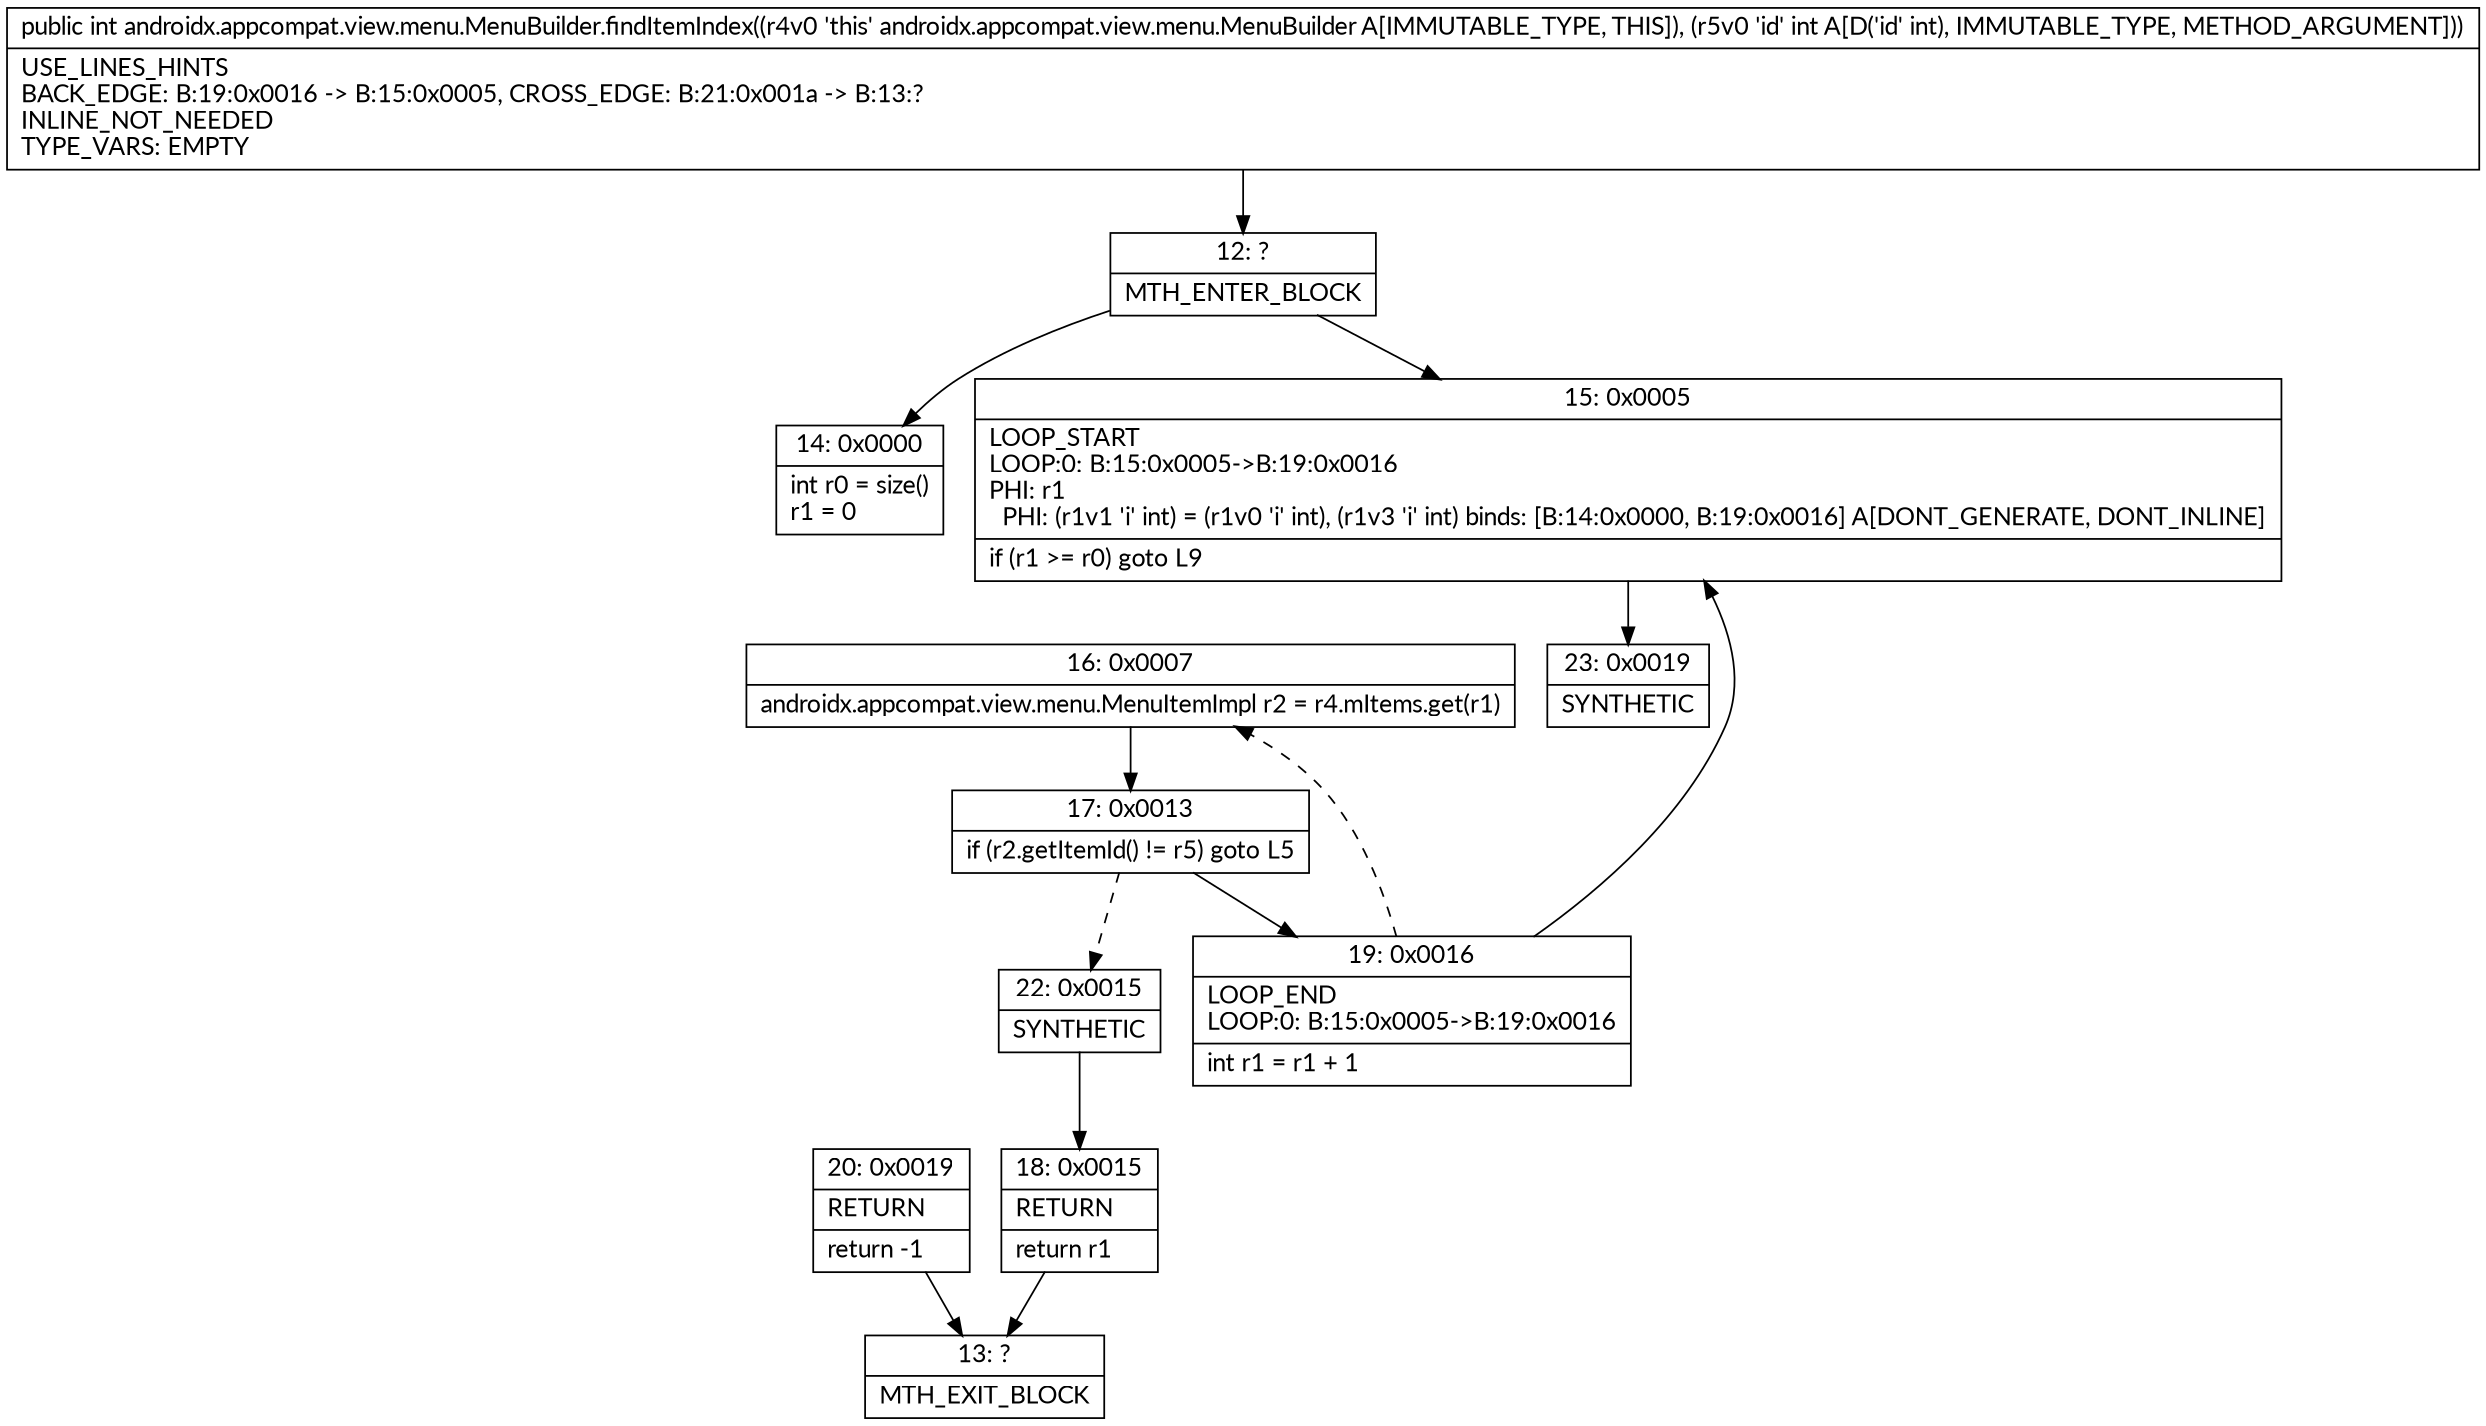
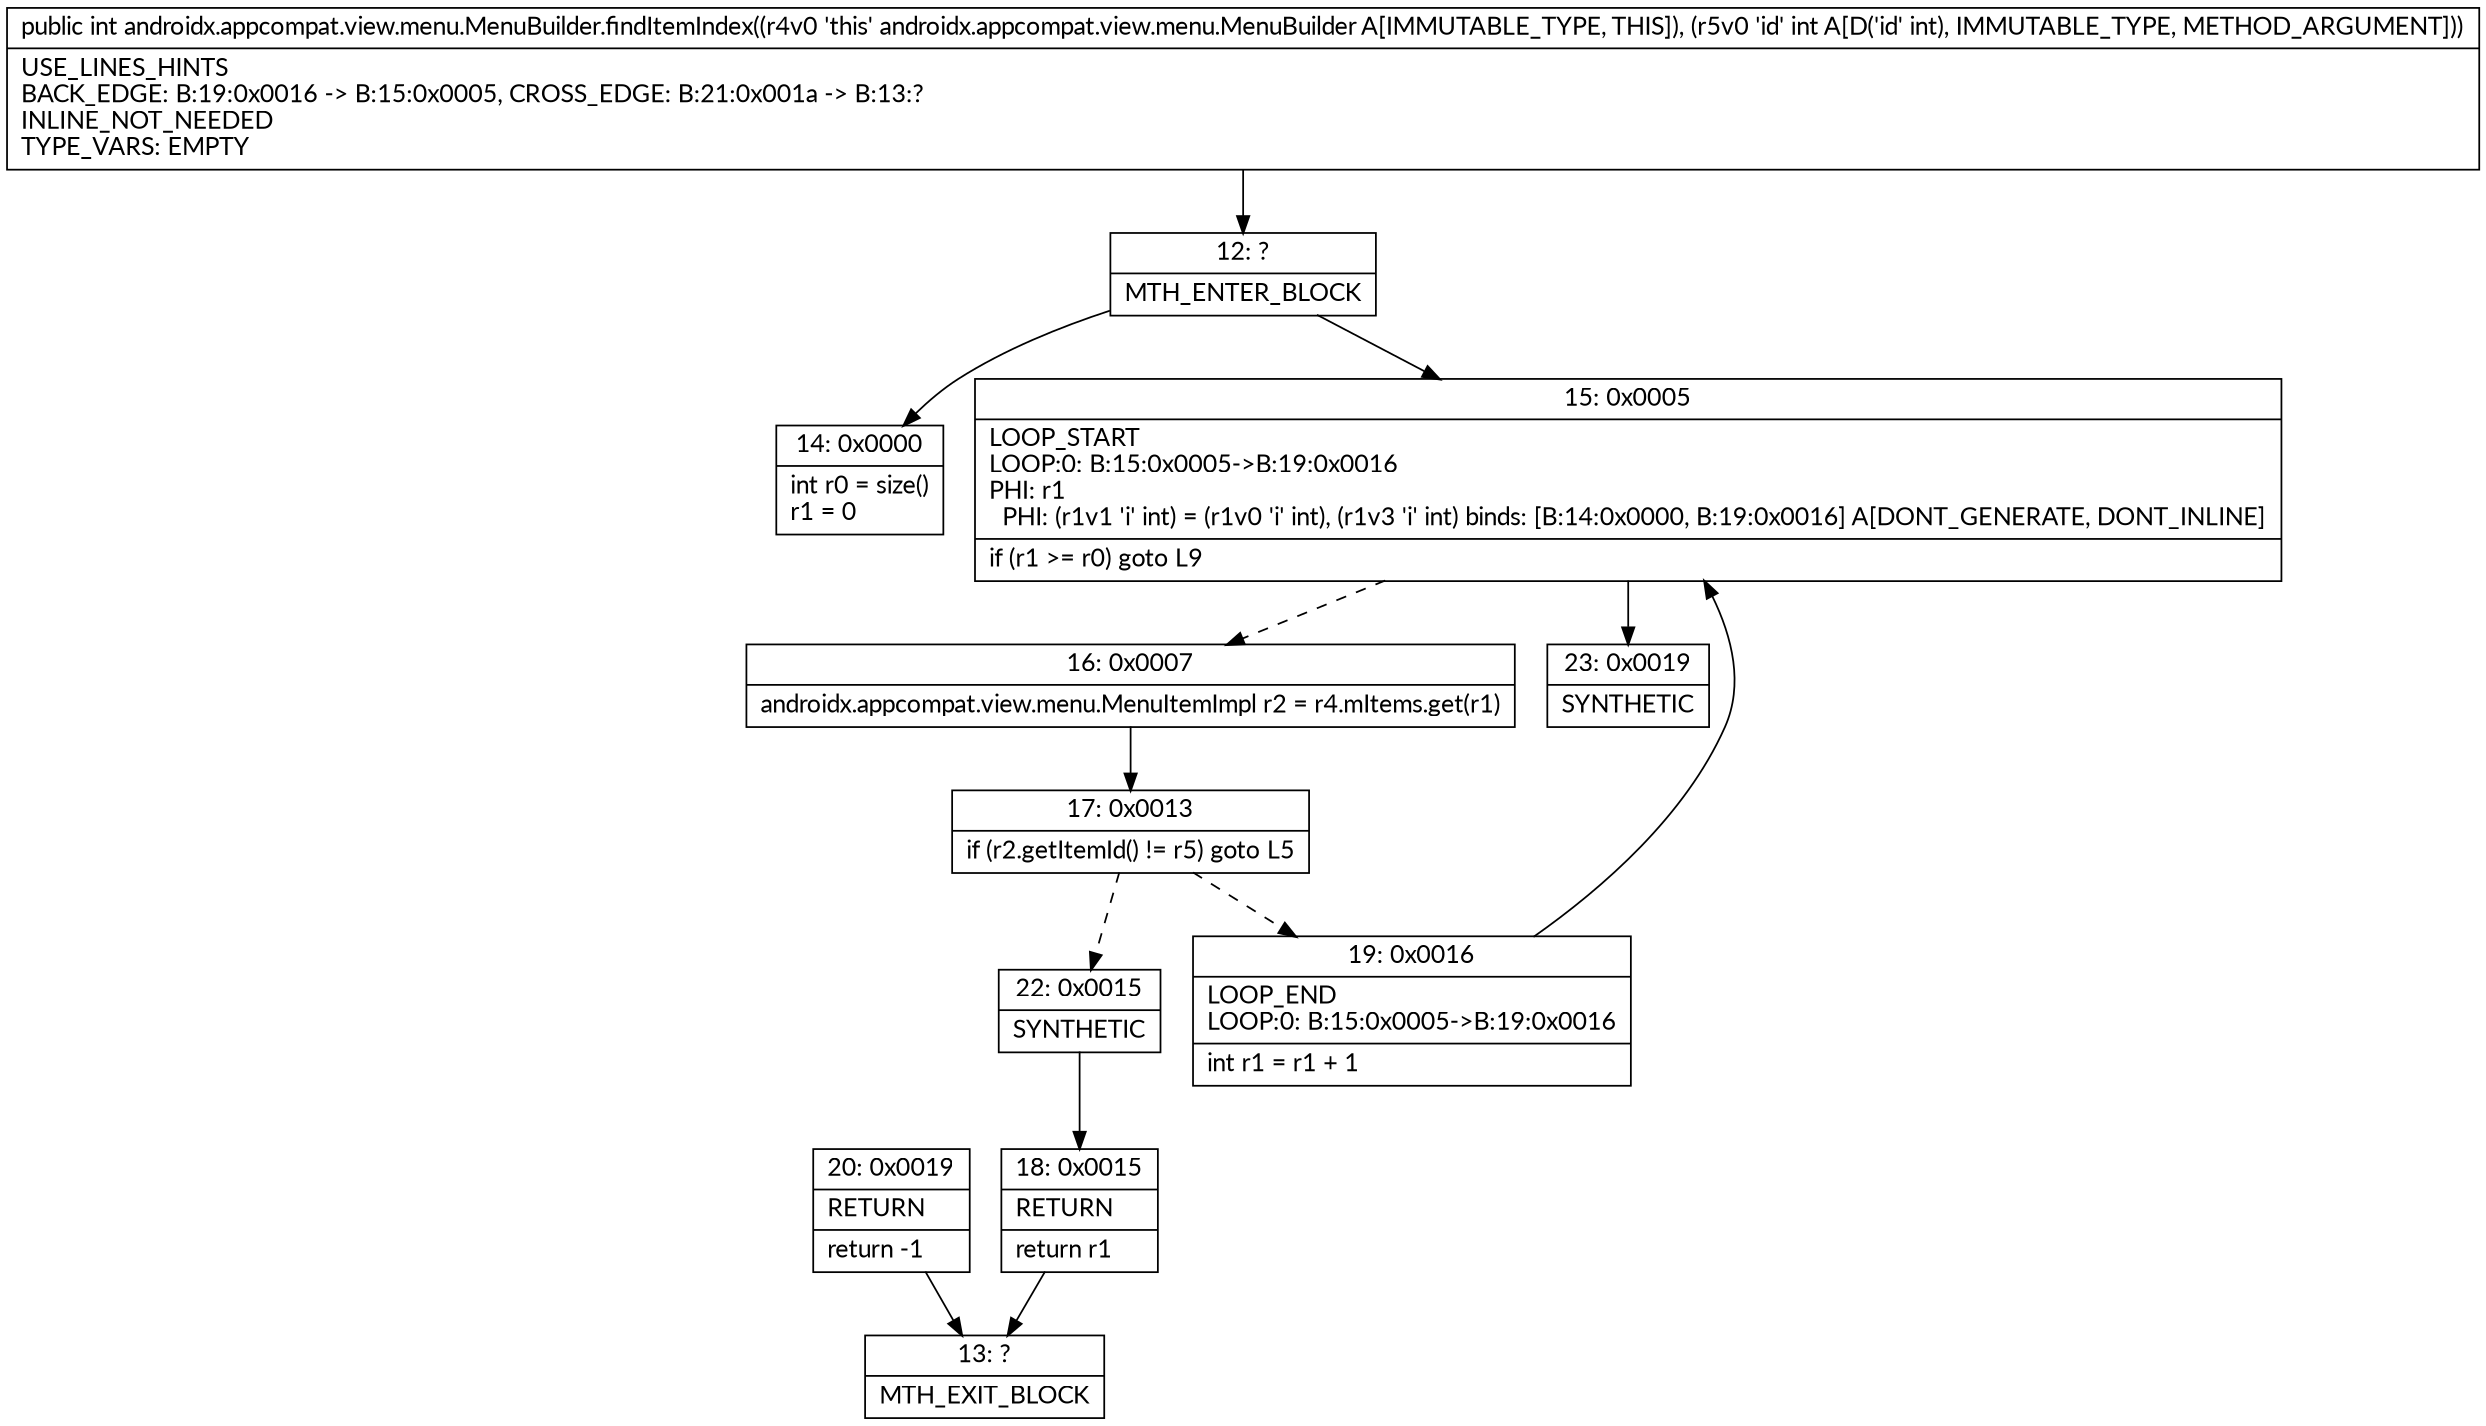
edge "19: 0x0016" -> "16: 0x0007": now "15: 0x0005" -> "16: 0x0007"
edge "17: 0x0013" -> "19: 0x0016": style solid -> dashed
